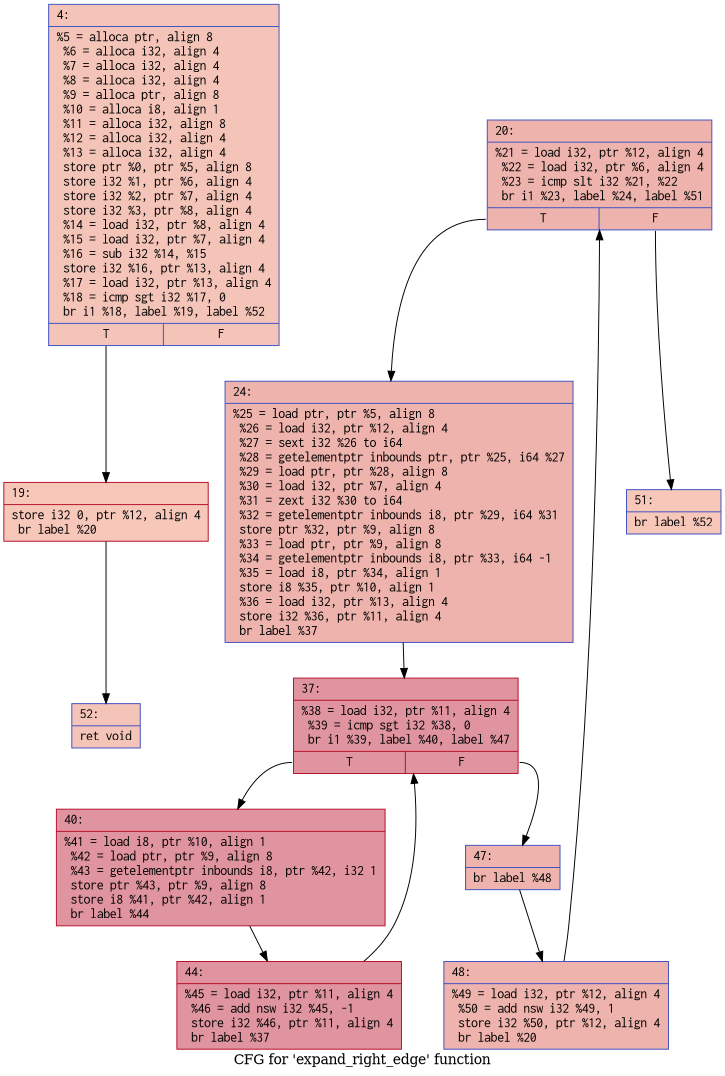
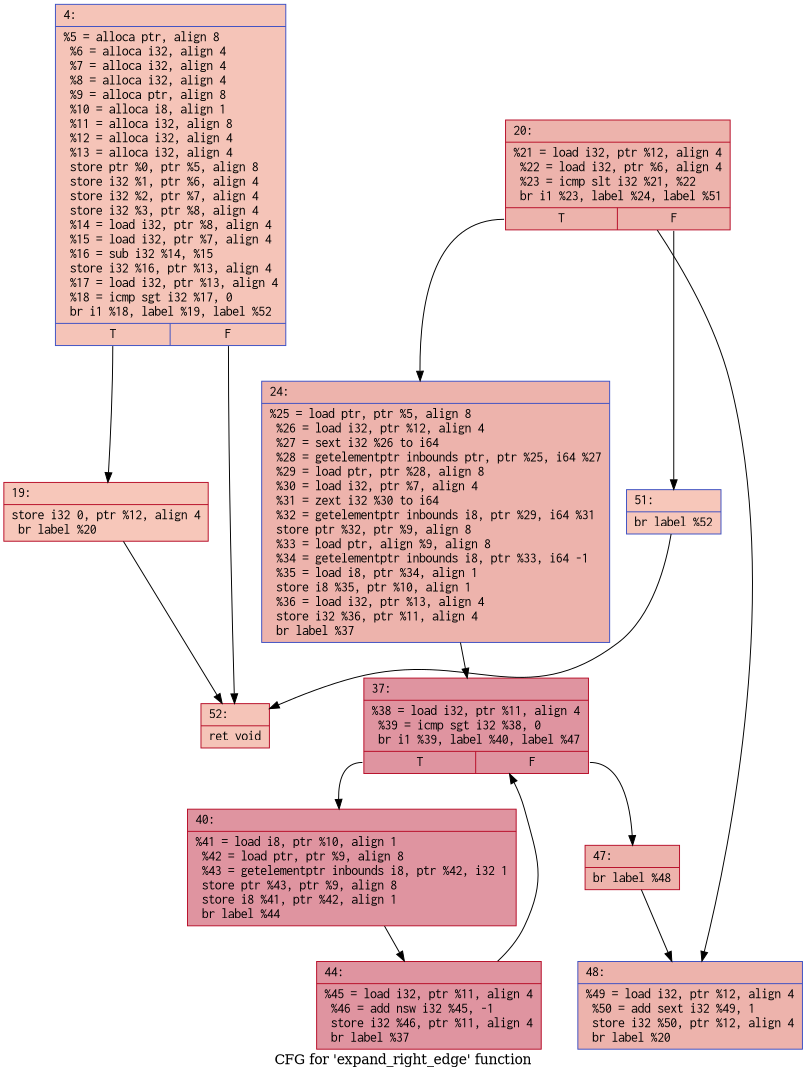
node "20:": color #3d50c3ff -> #b70d28ff
edge "4:" -> "52:": added
node "24:": text "%33 = load ptr, ptr %9, align 8" -> "%33 = load ptr, align %9, align 8"
edge "48:" -> "20:": reversed
edge "51:" -> "52:": added
node "52:": color #3d50c3ff -> #b70d28ff
node "47:": color #3d50c3ff -> #b70d28ff
node "48:": text "%50 = add nsw i32 %49, 1" -> "%50 = add sext i32 %49, 1"
